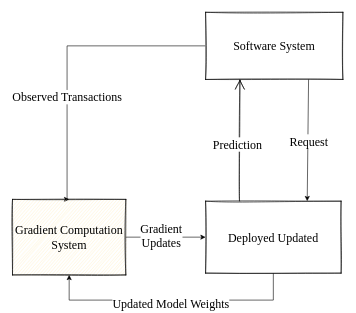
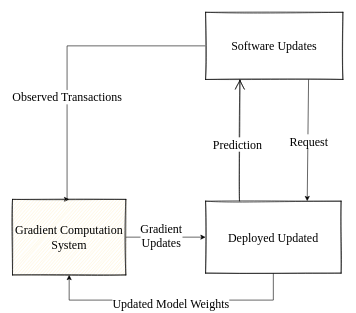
node "Software System": label "Software System" -> "Software Updates"
